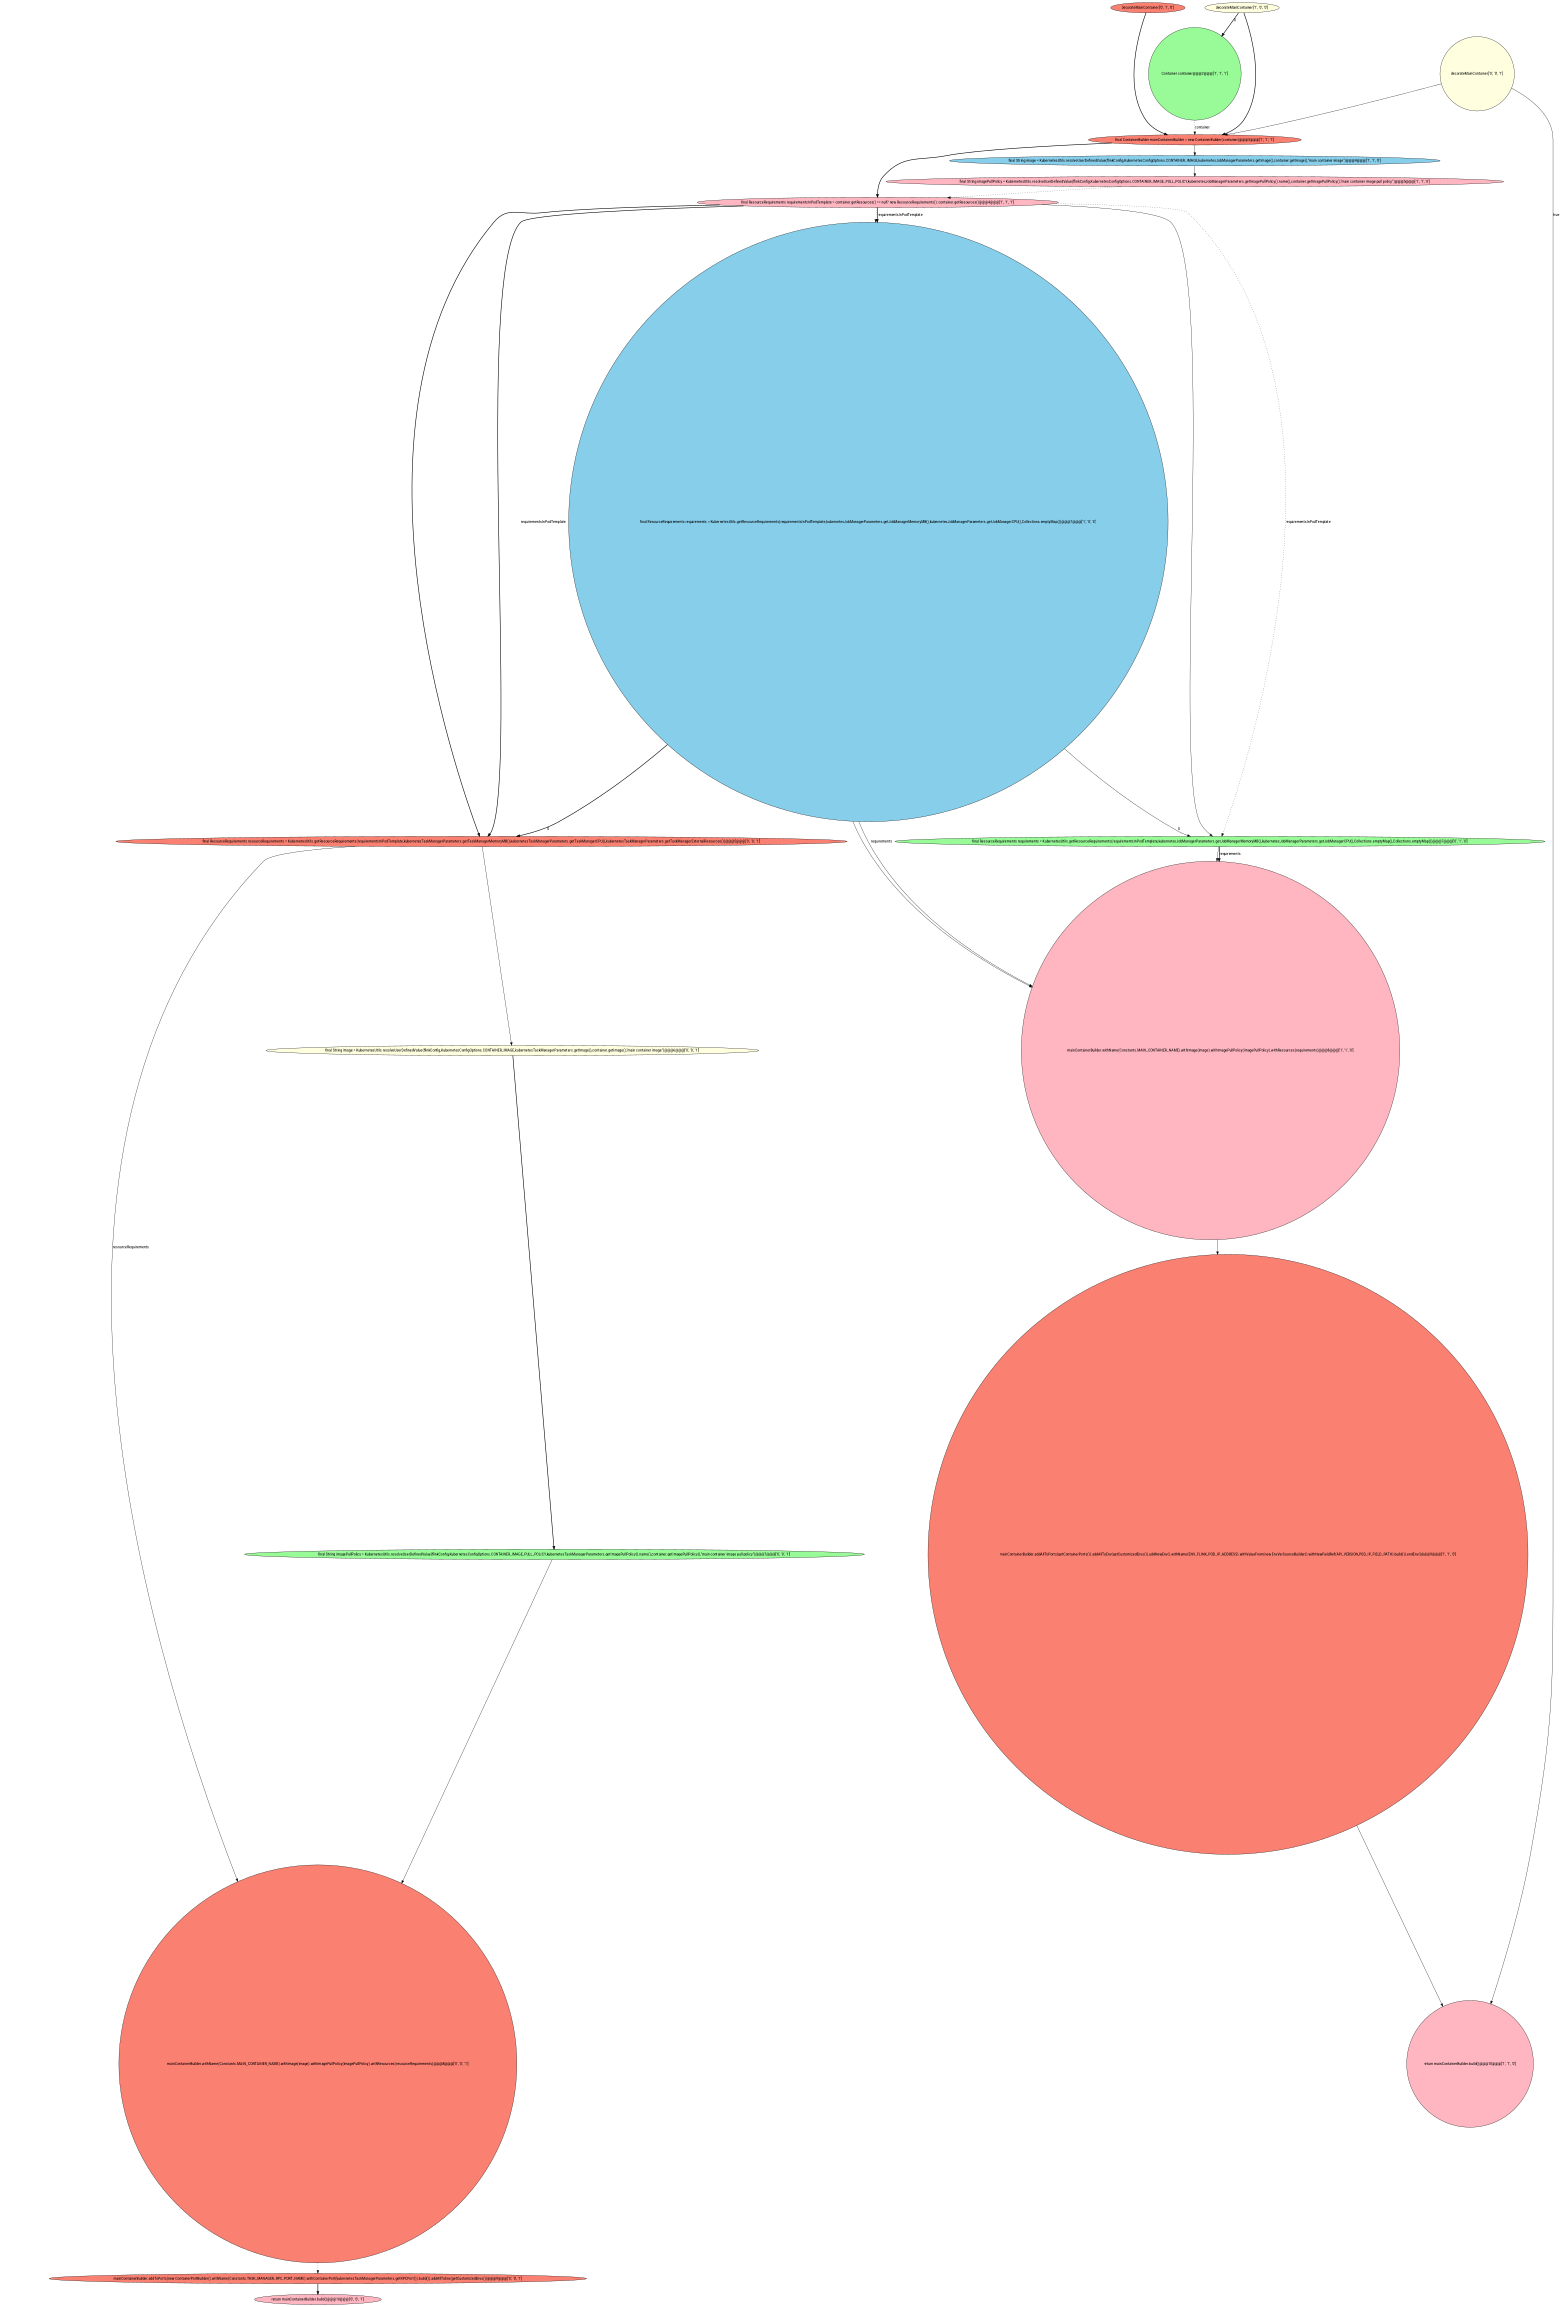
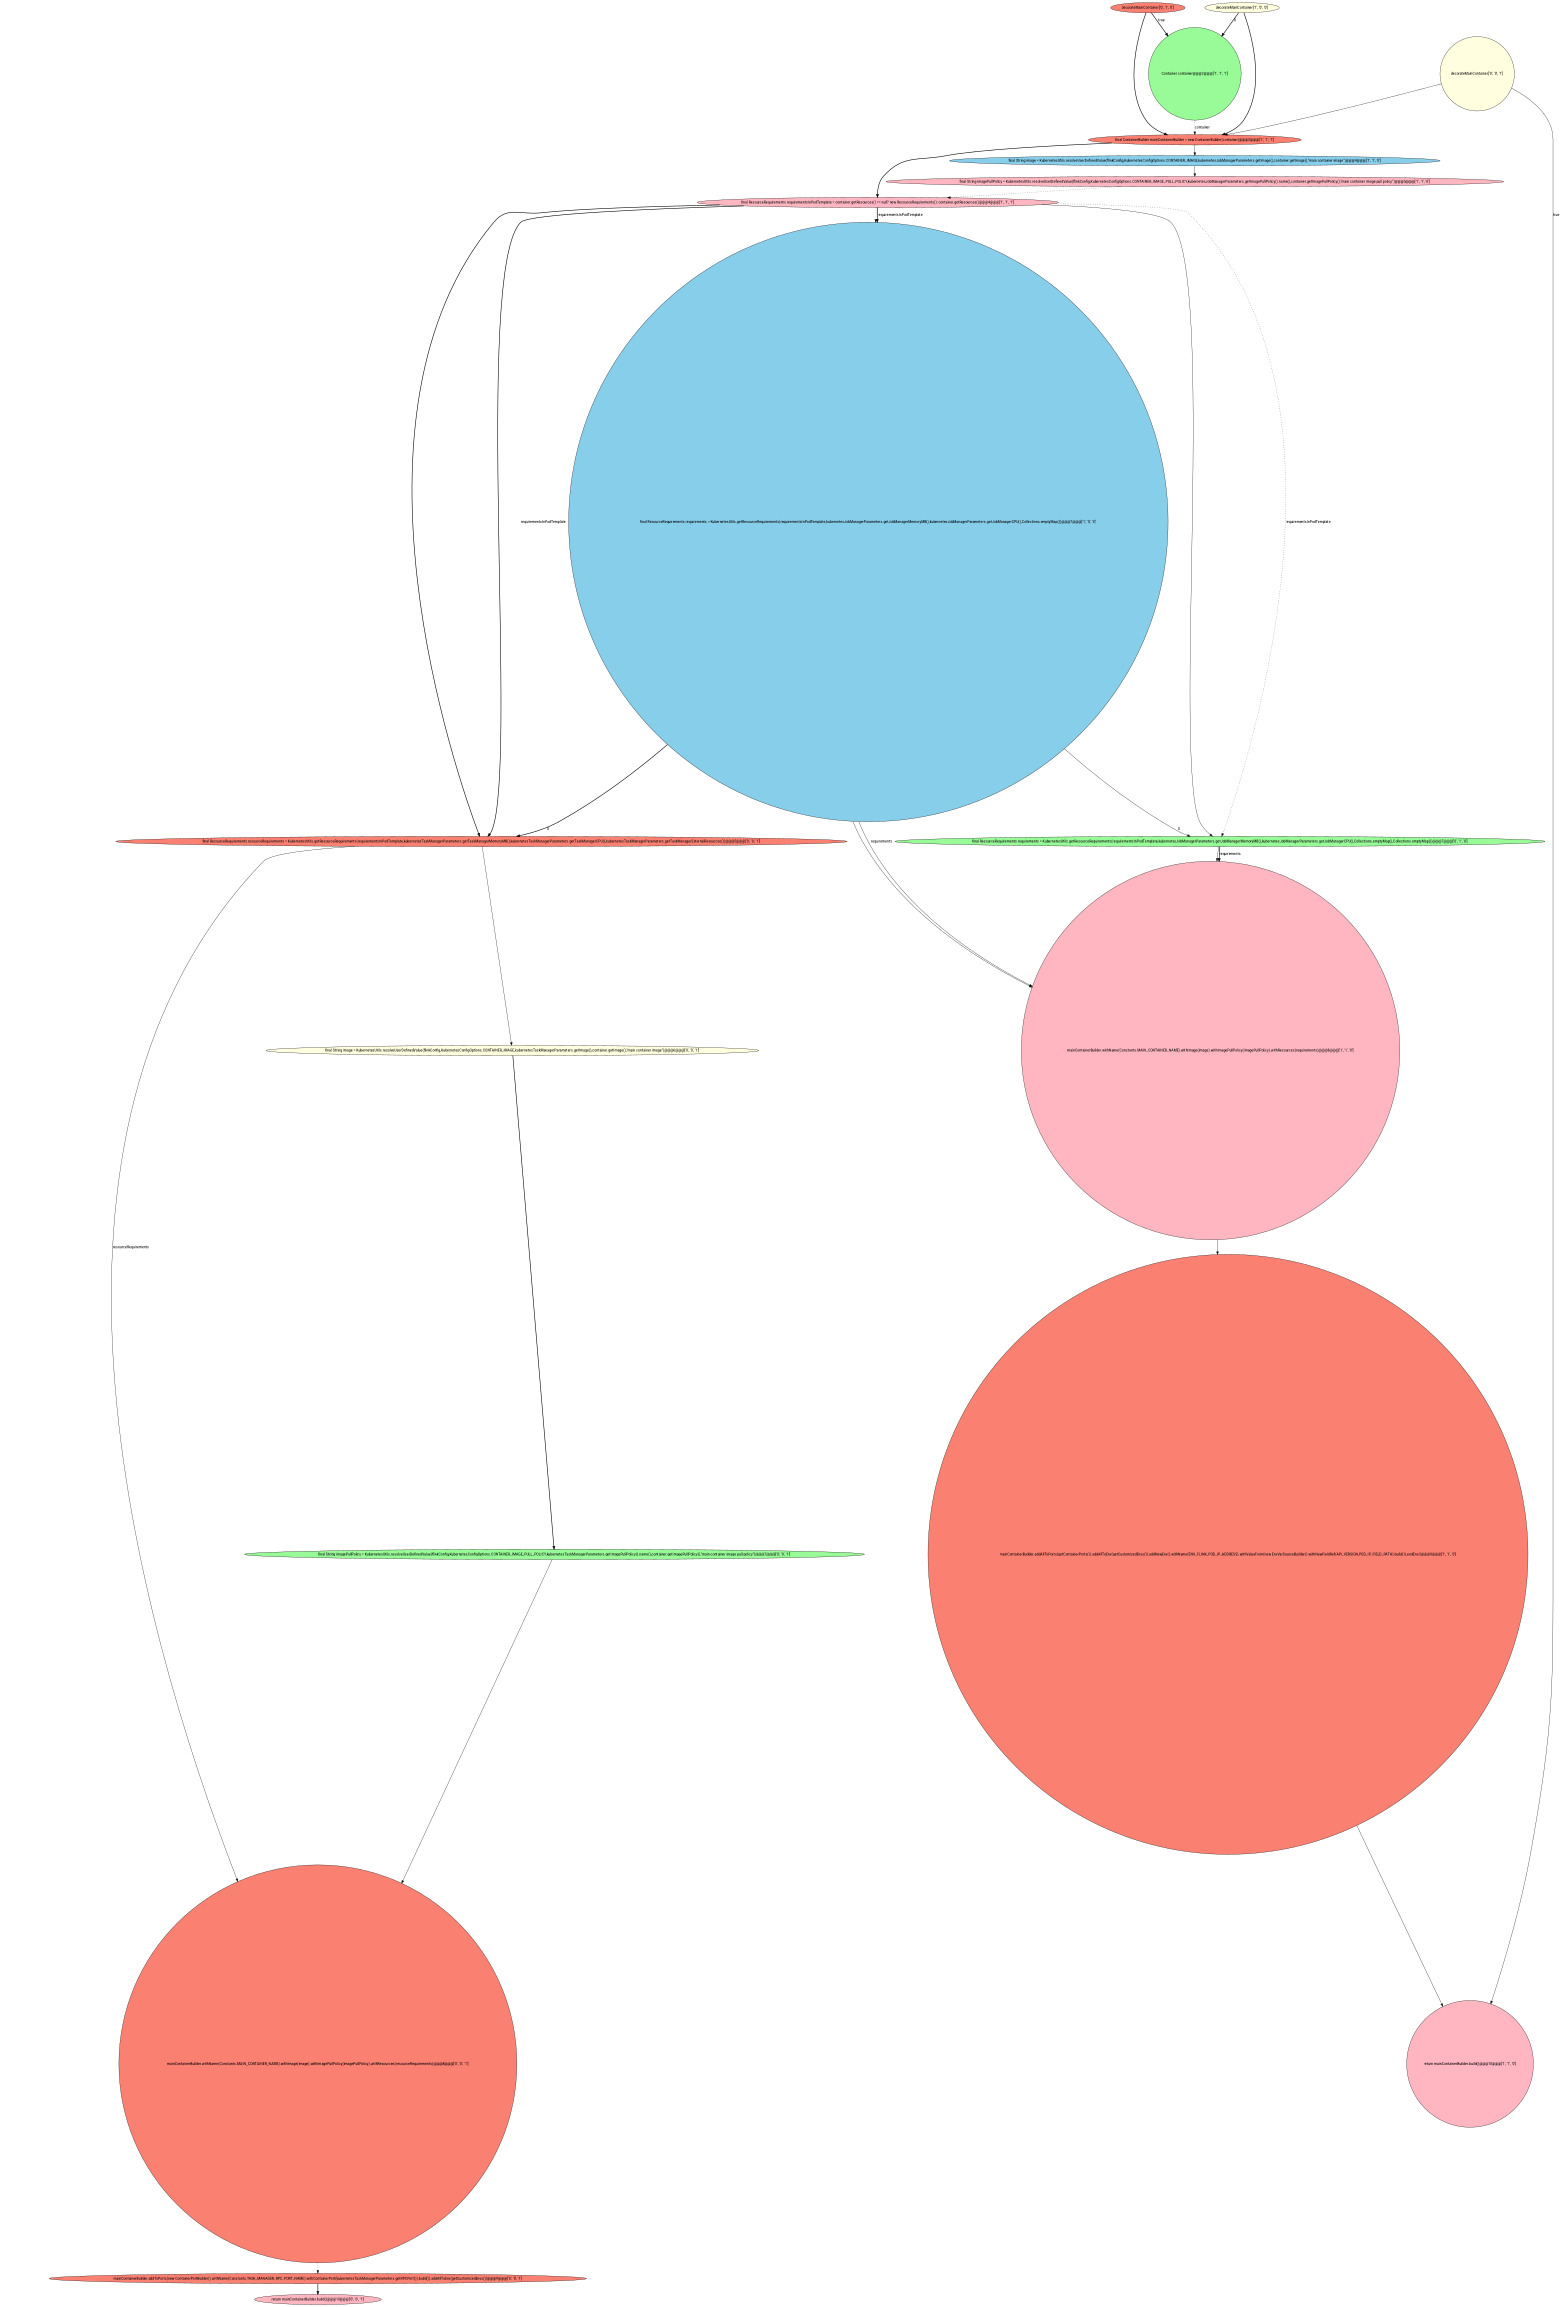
edge "decorateMainContainer['0', '1', '0']" -> "Container container@@@2@@@['1', '1', '1']": added, label "true"
